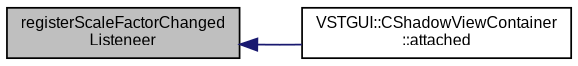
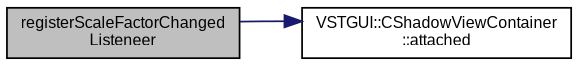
edge "VSTGUI::CShadowViewContainer ::attached" -> "registerScaleFactorChanged Listeneer": reversed
